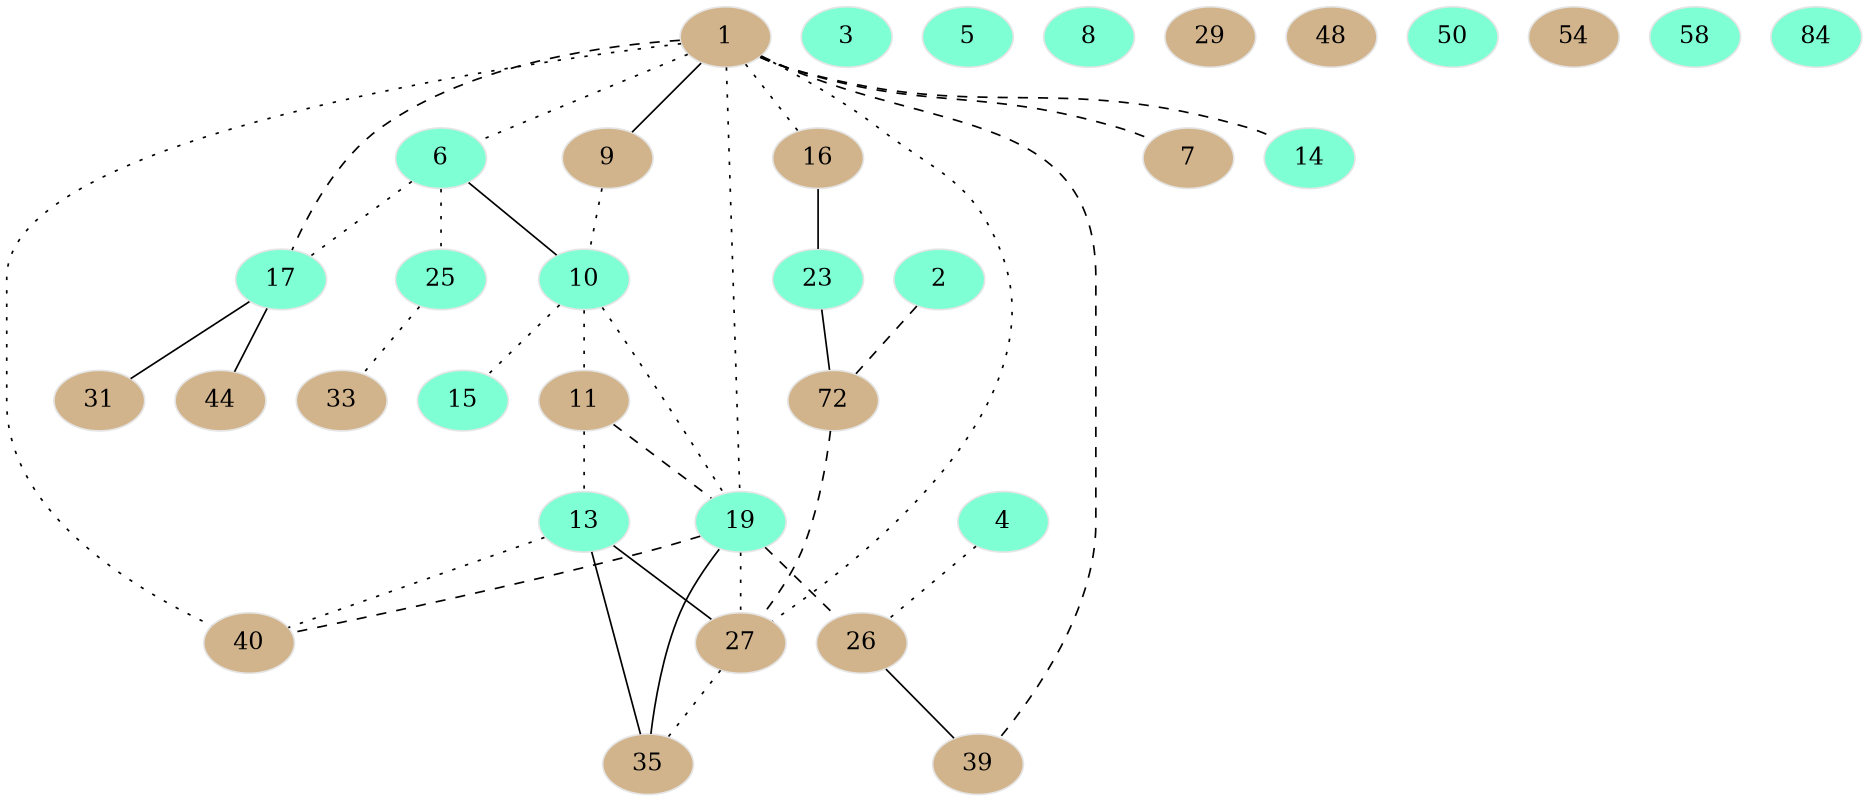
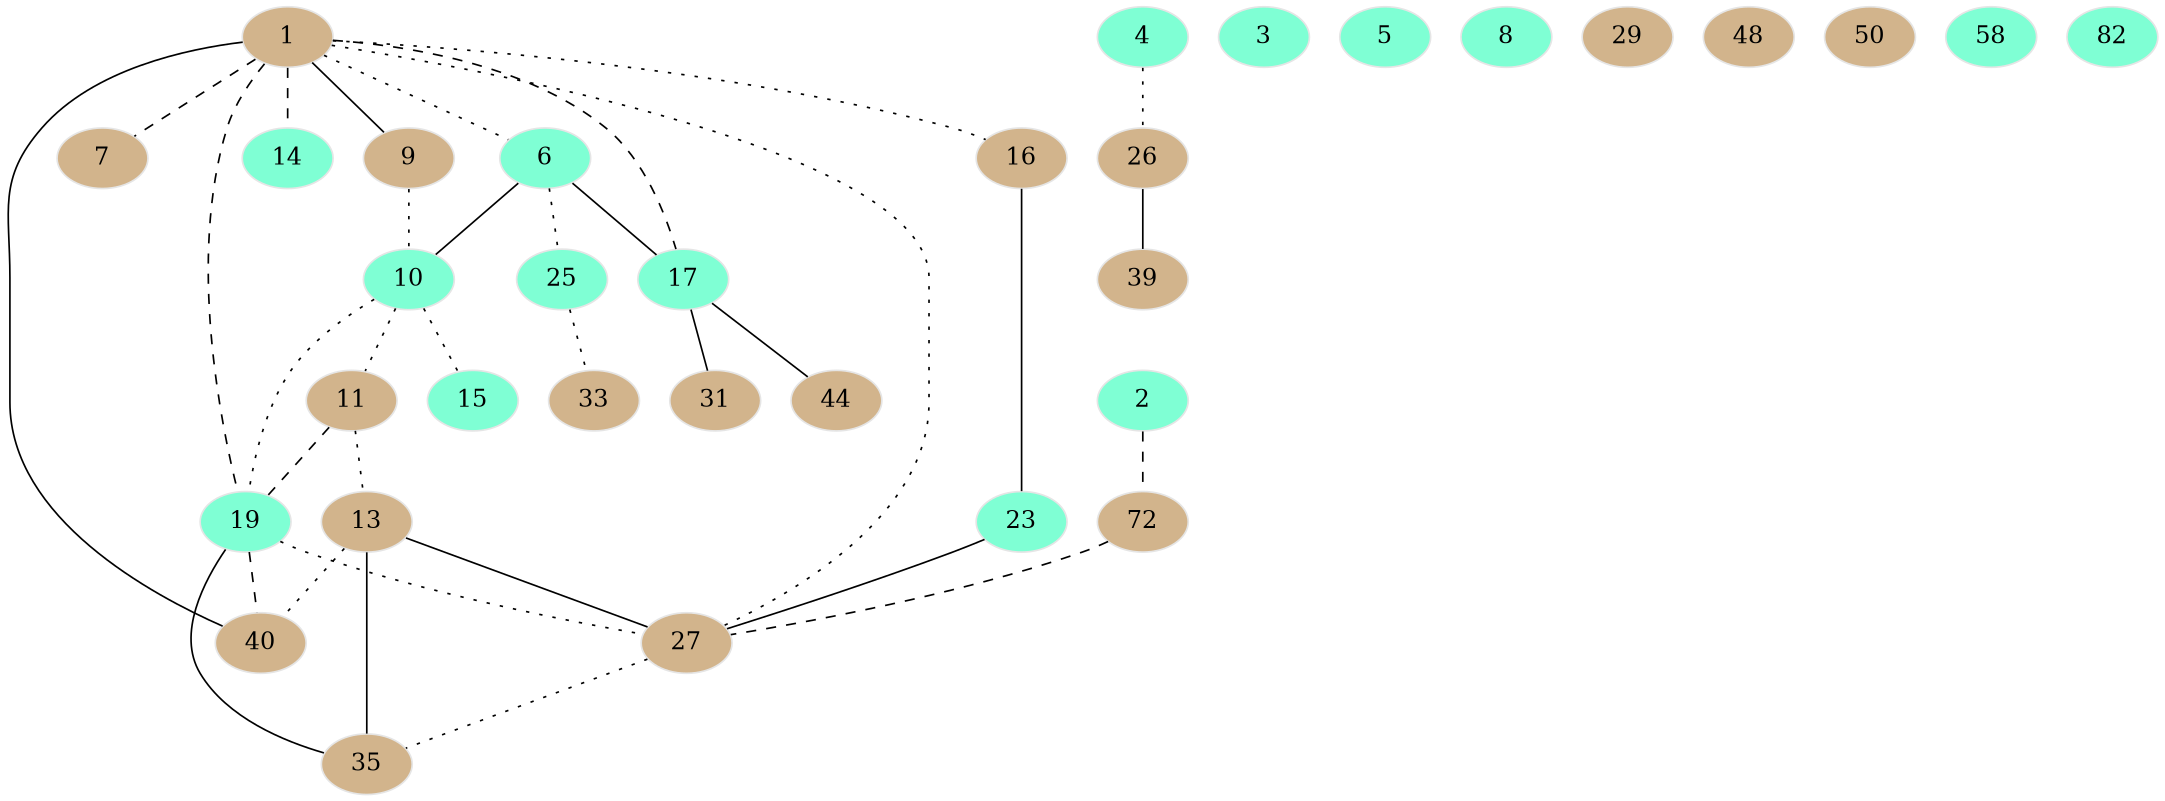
node "50": fillcolor aquamarine -> tan
node "54": removed
node "84": label "84" -> "82"
edge "1" -- "40": style dotted -> solid
edge "6" -- "17": style dotted -> solid
edge "1" -- "19": style dotted -> dashed
edge "1" -- "39": removed
edge "23" -- "72": now "23" -- "27"
node "13": fillcolor aquamarine -> tan
edge "19" -- "26": removed
